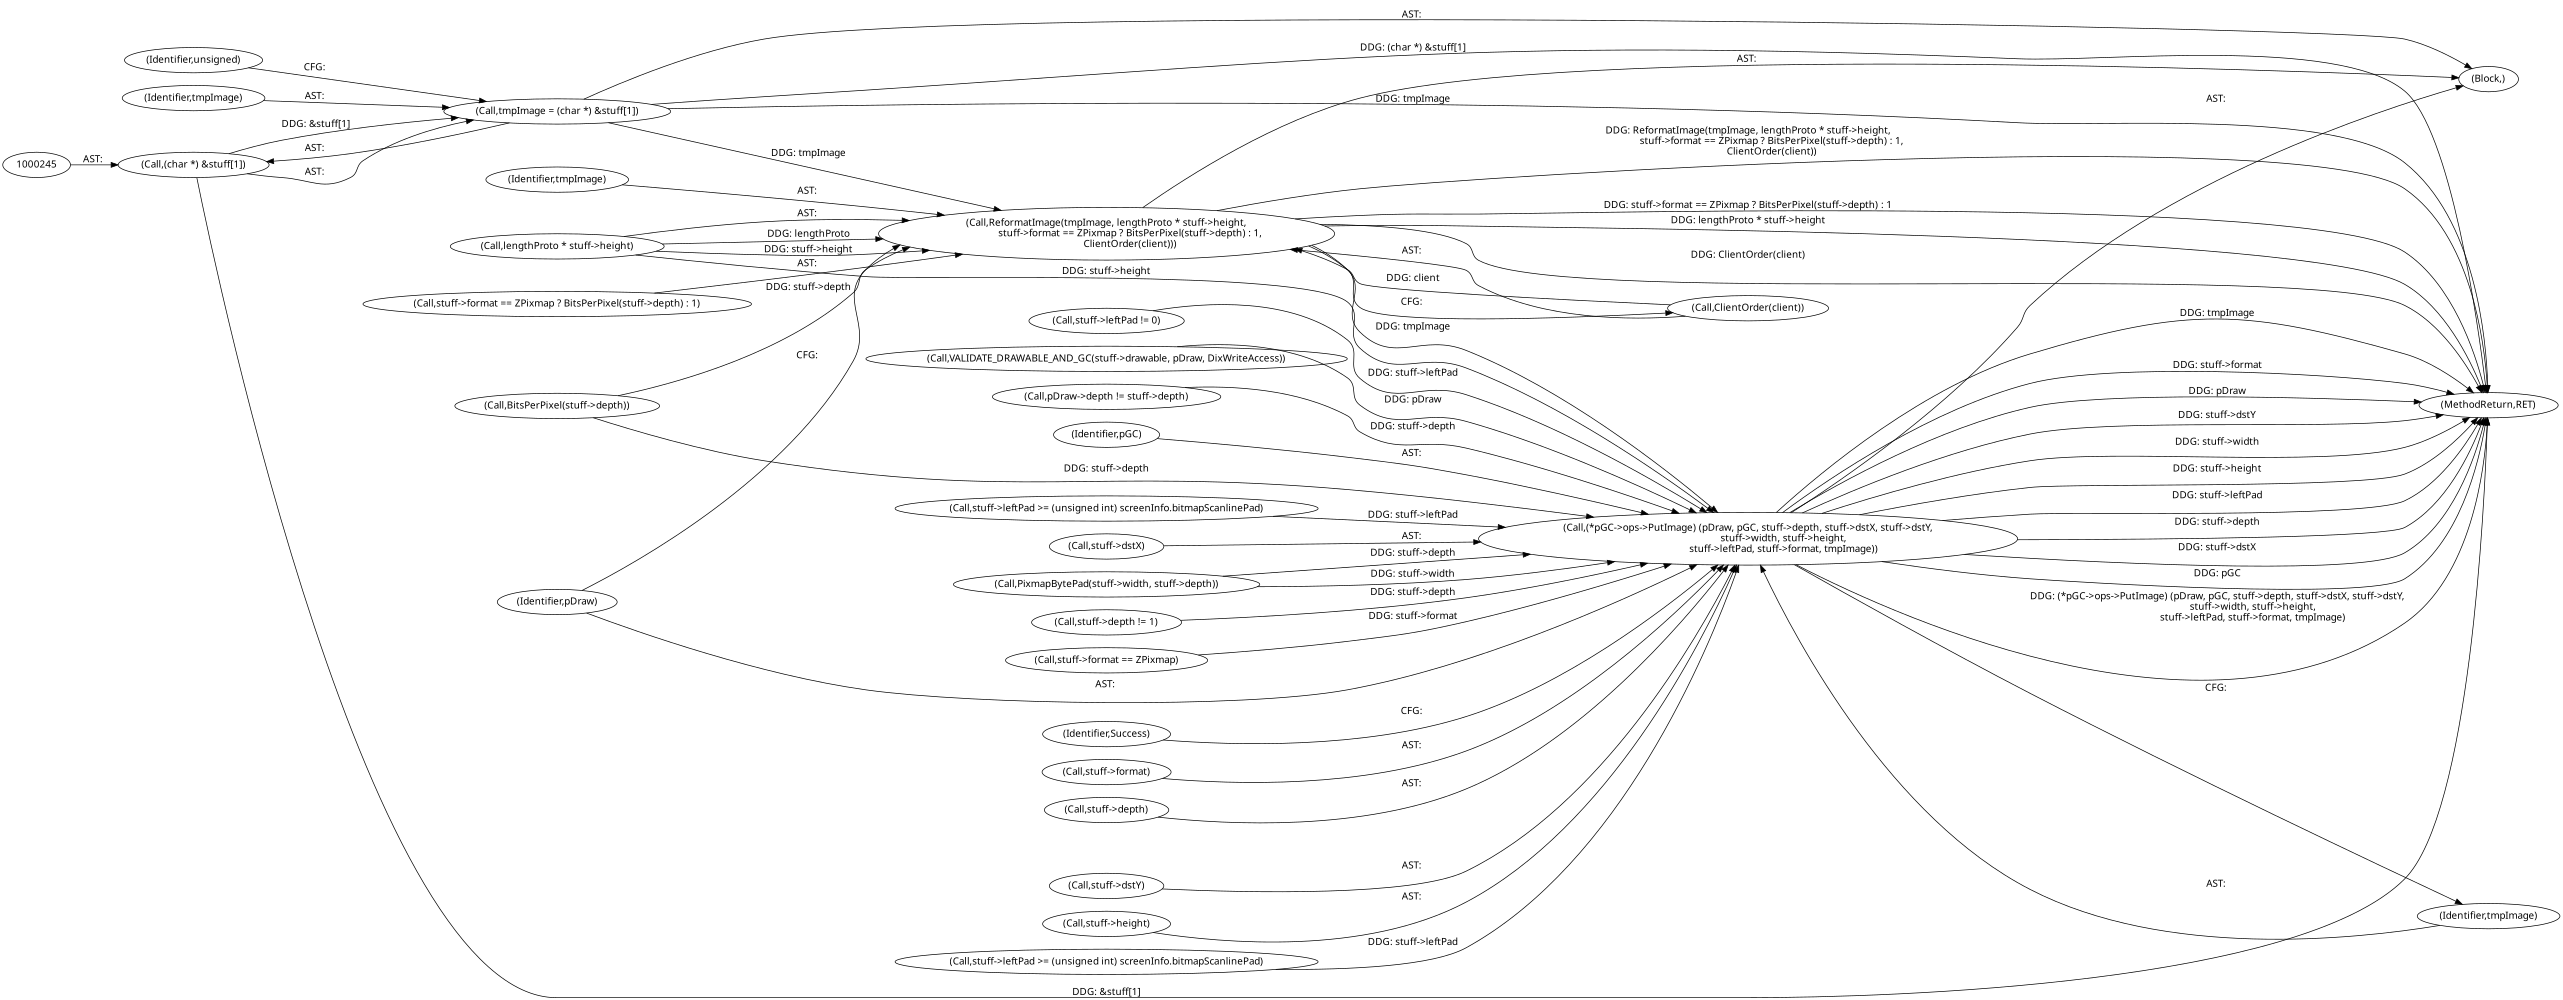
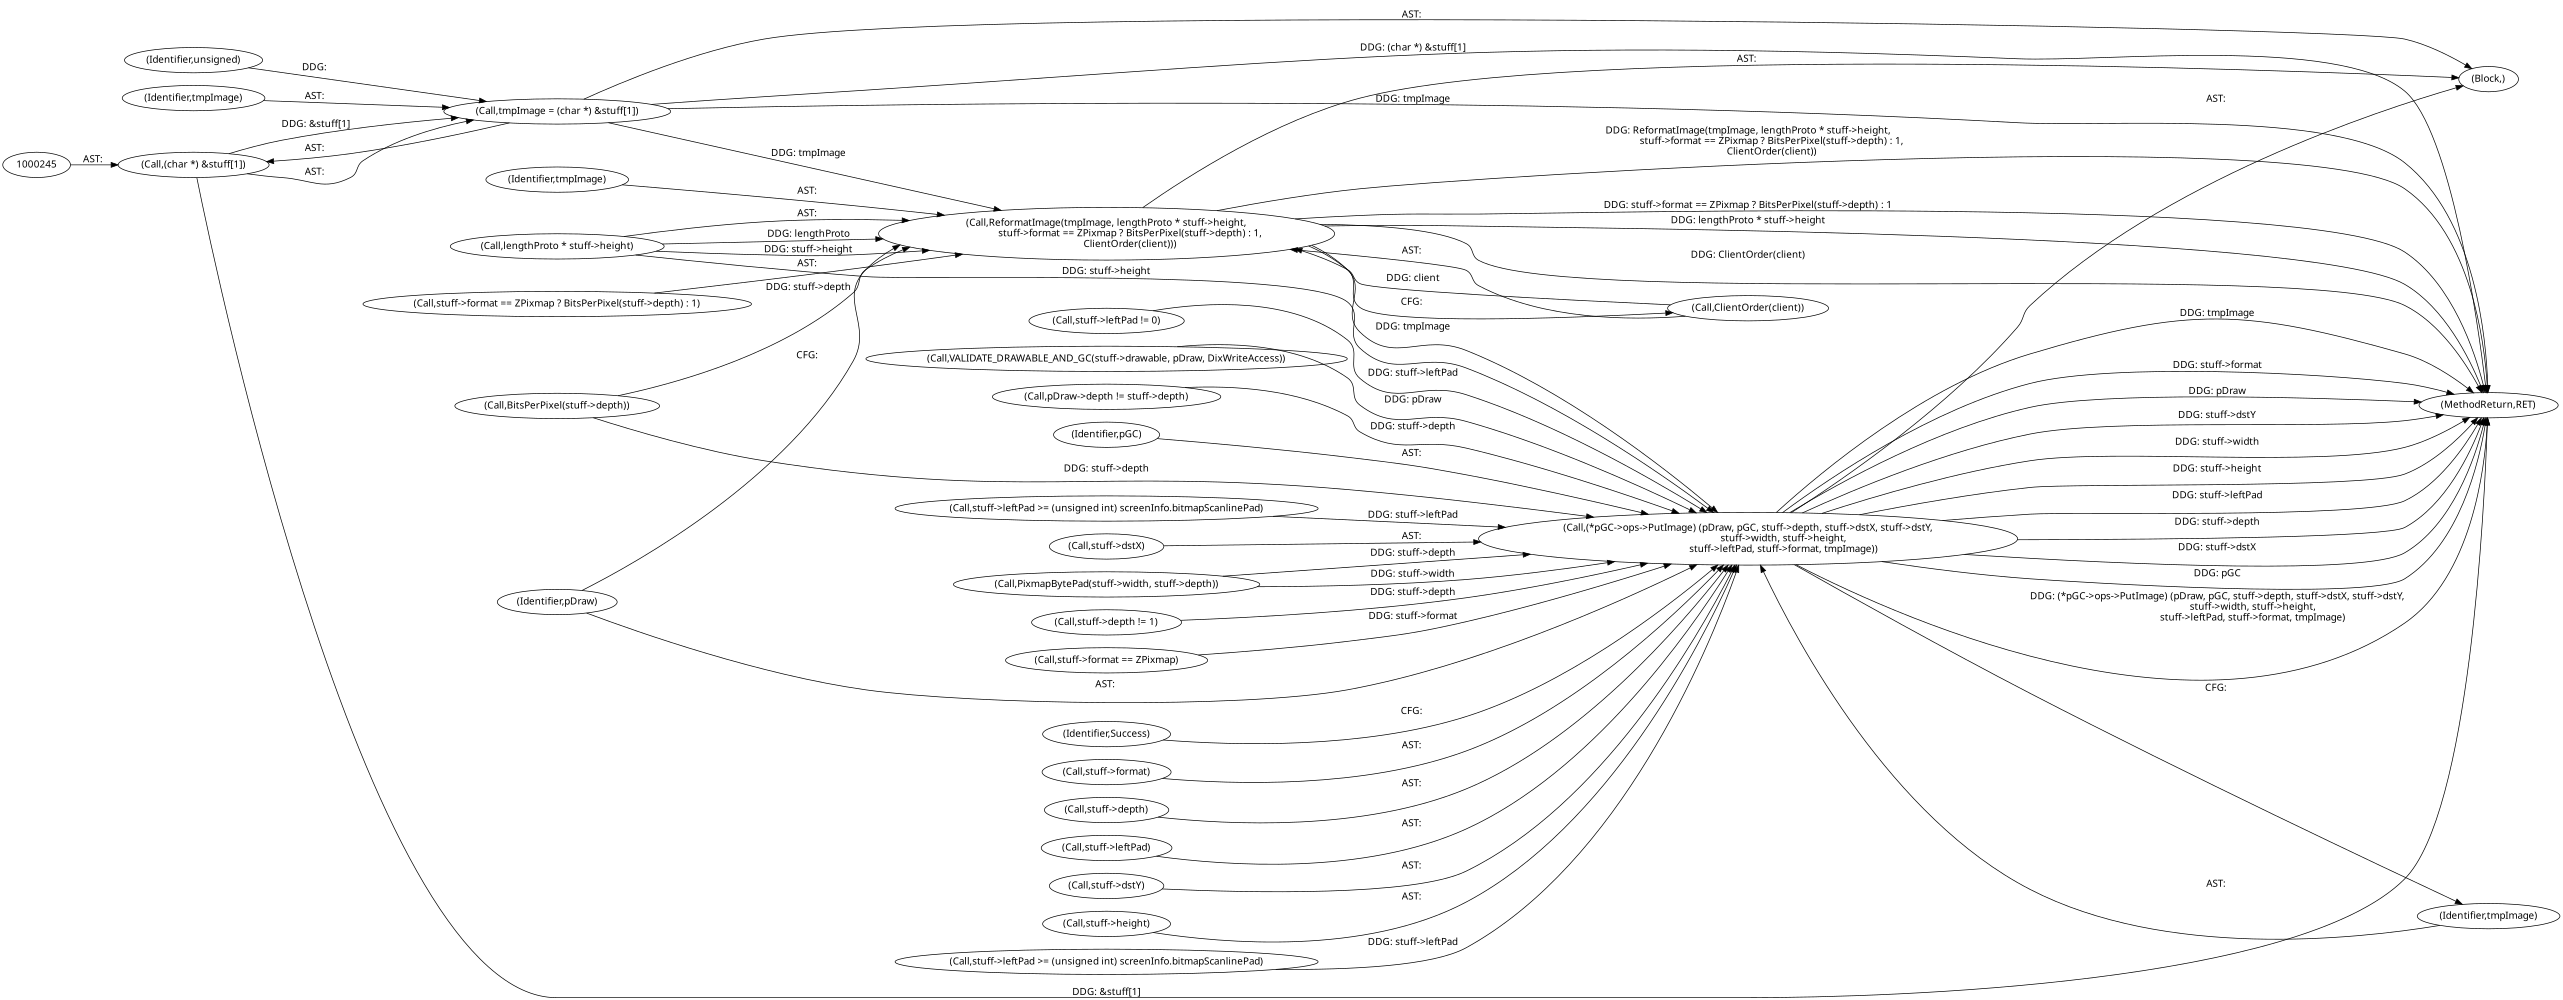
edge "(Identifier,unsigned)" -> "(Call,tmpImage = (char *) &stuff[1])": label "CFG: " -> "DDG: "
node "(Call,stuff->leftPad)": added
